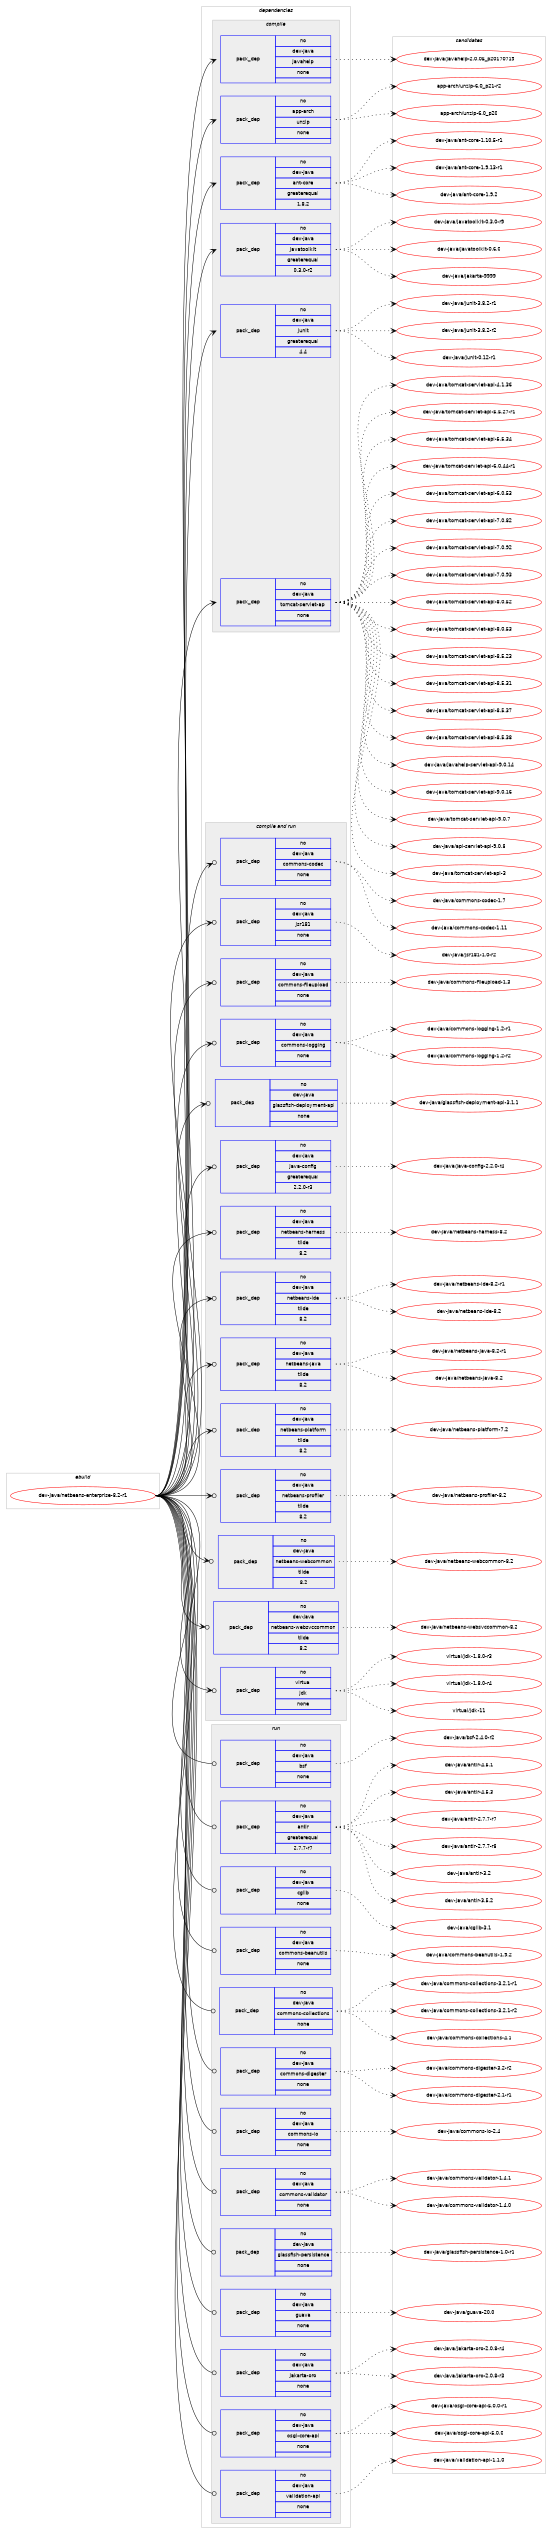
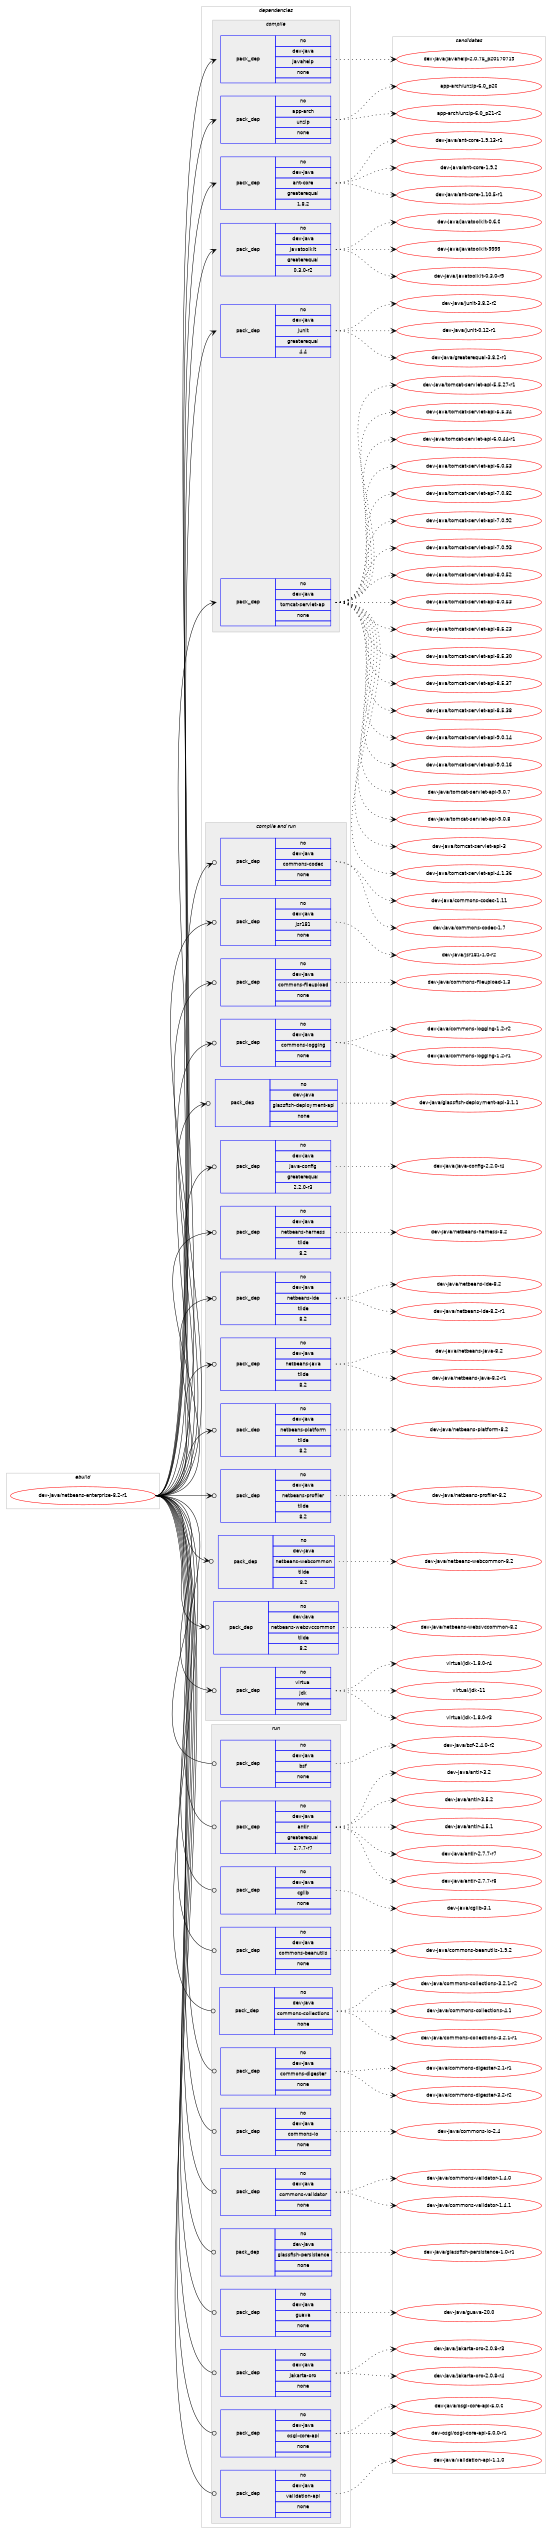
node "dev-java/javahelp-2.0.05_p20170719": label "dev-java/javahelp-2.0.05_p20170719" -> "dev-java/javahelp-2.0.75_p20170719"
node "dev-java/jakarta-9999": label "dev-java/jakarta-9999" -> "dev-java/javatoolkit-9999"
node "dev-java/junit-3.8.2-r1": label "dev-java/junit-3.8.2-r1" -> "dev-java/greaterequal-3.8.2-r1"
node "dev-java/tomcat-servlet-api-8.5.31": label "dev-java/tomcat-servlet-api-8.5.31" -> "dev-java/tomcat-servlet-api-8.5.30"
node "dev-java/javahelp-servlet-api-9.0.14": label "dev-java/javahelp-servlet-api-9.0.14" -> "dev-java/tomcat-servlet-api-9.0.14"
node "dev-java/api-servlet-api-9.0.8": label "dev-java/api-servlet-api-9.0.8" -> "dev-java/tomcat-servlet-api-9.0.8"
node "dev-java/netbeans-platform-7.2": label "dev-java/netbeans-platform-7.2" -> "dev-java/netbeans-platform-8.2"
node "dev-java/antlr-4.5.3": removed
node "dev-java/osgi-core-api-5.0.0-r1": label "dev-java/osgi-core-api-5.0.0-r1" -> "dev-osgi/osgi-core-api-5.0.0-r1"
